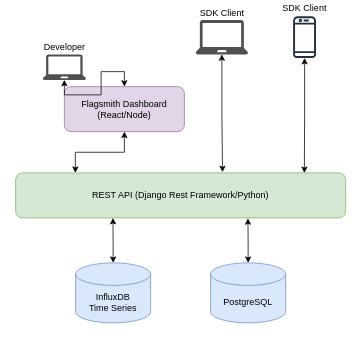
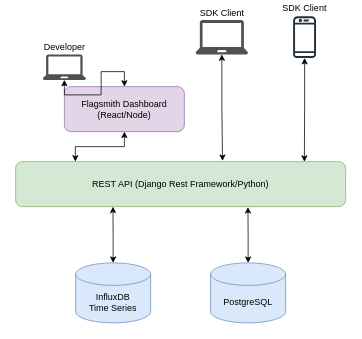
node "REST API (Django Rest Framework/Python)": moved (180, 195) -> (180, 184)
